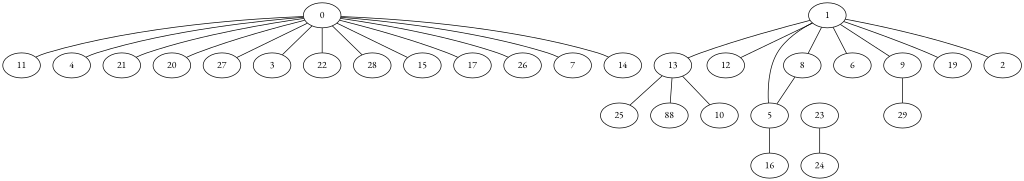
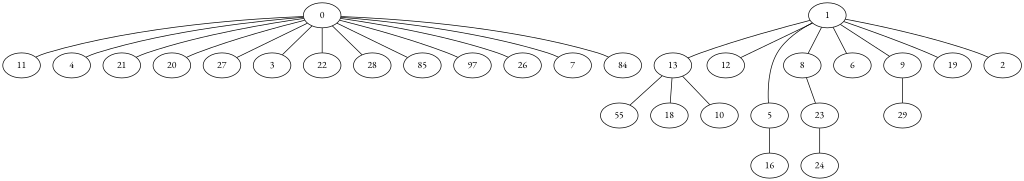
node "15": label "15" -> "85"
node "17": label "17" -> "97"
node "14": label "14" -> "84"
edge "8" -- "5": now "8" -- "23"
node "25": label "25" -> "55"
node "88": label "88" -> "18"
